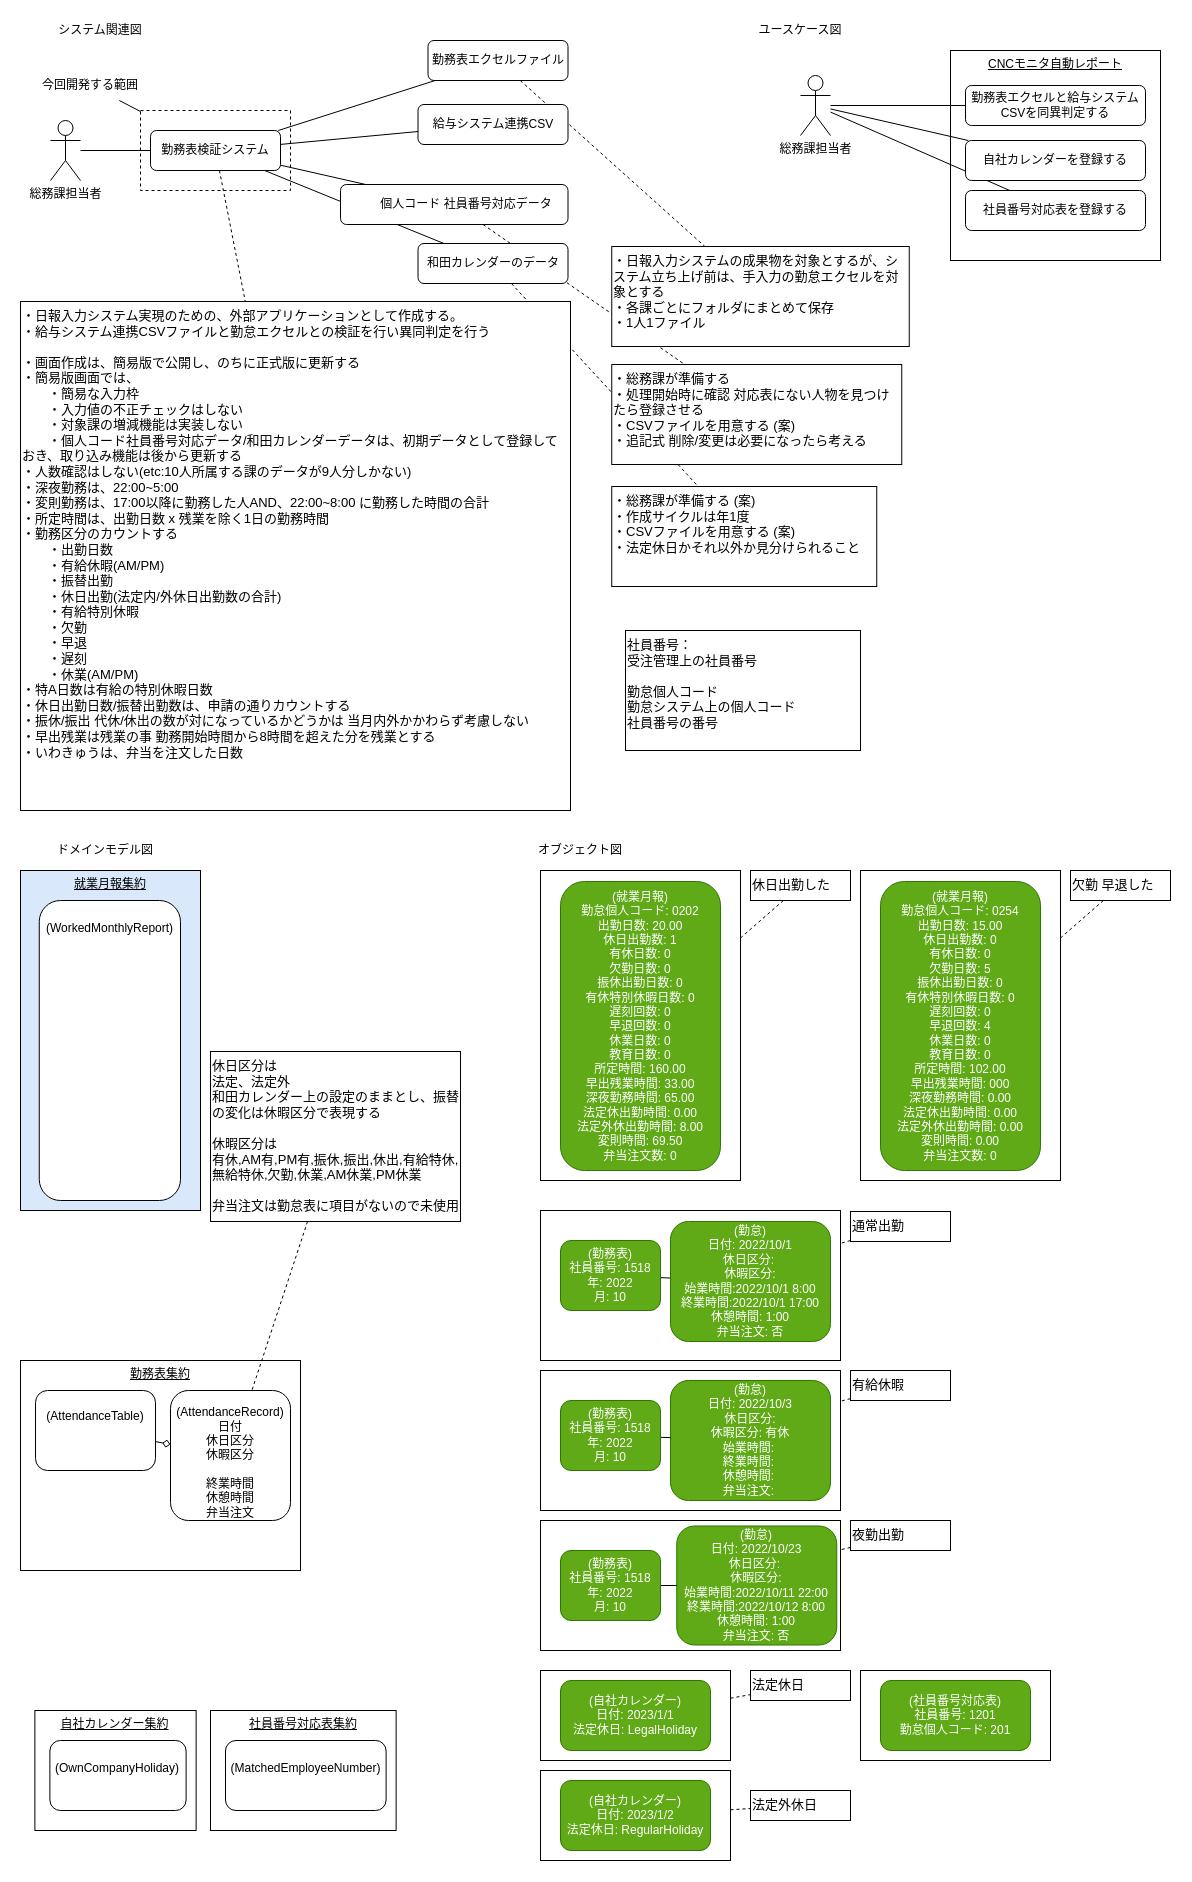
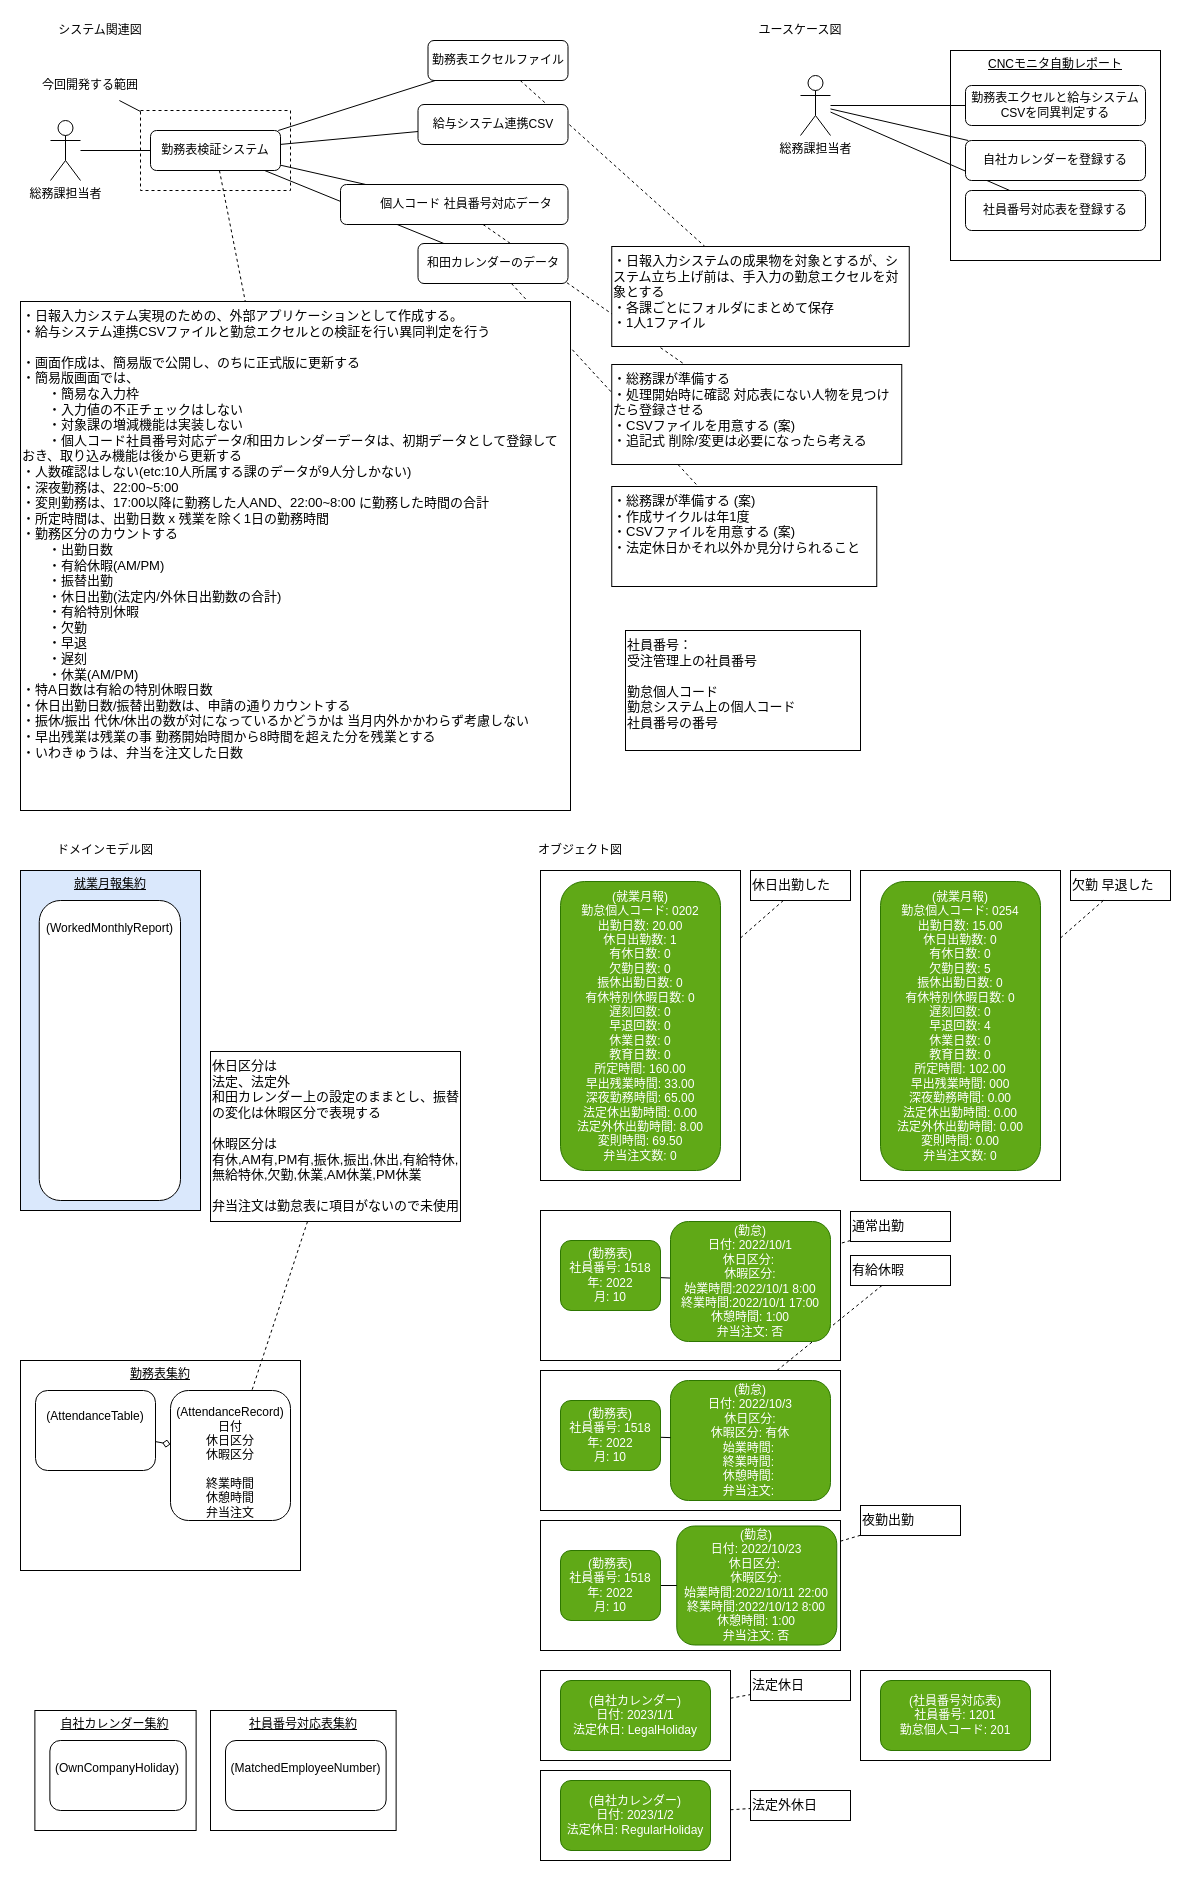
node "有給休暇": moved (901, 1386) -> (901, 1271)
node "夜勤出勤": moved (901, 1536) -> (911, 1521)
